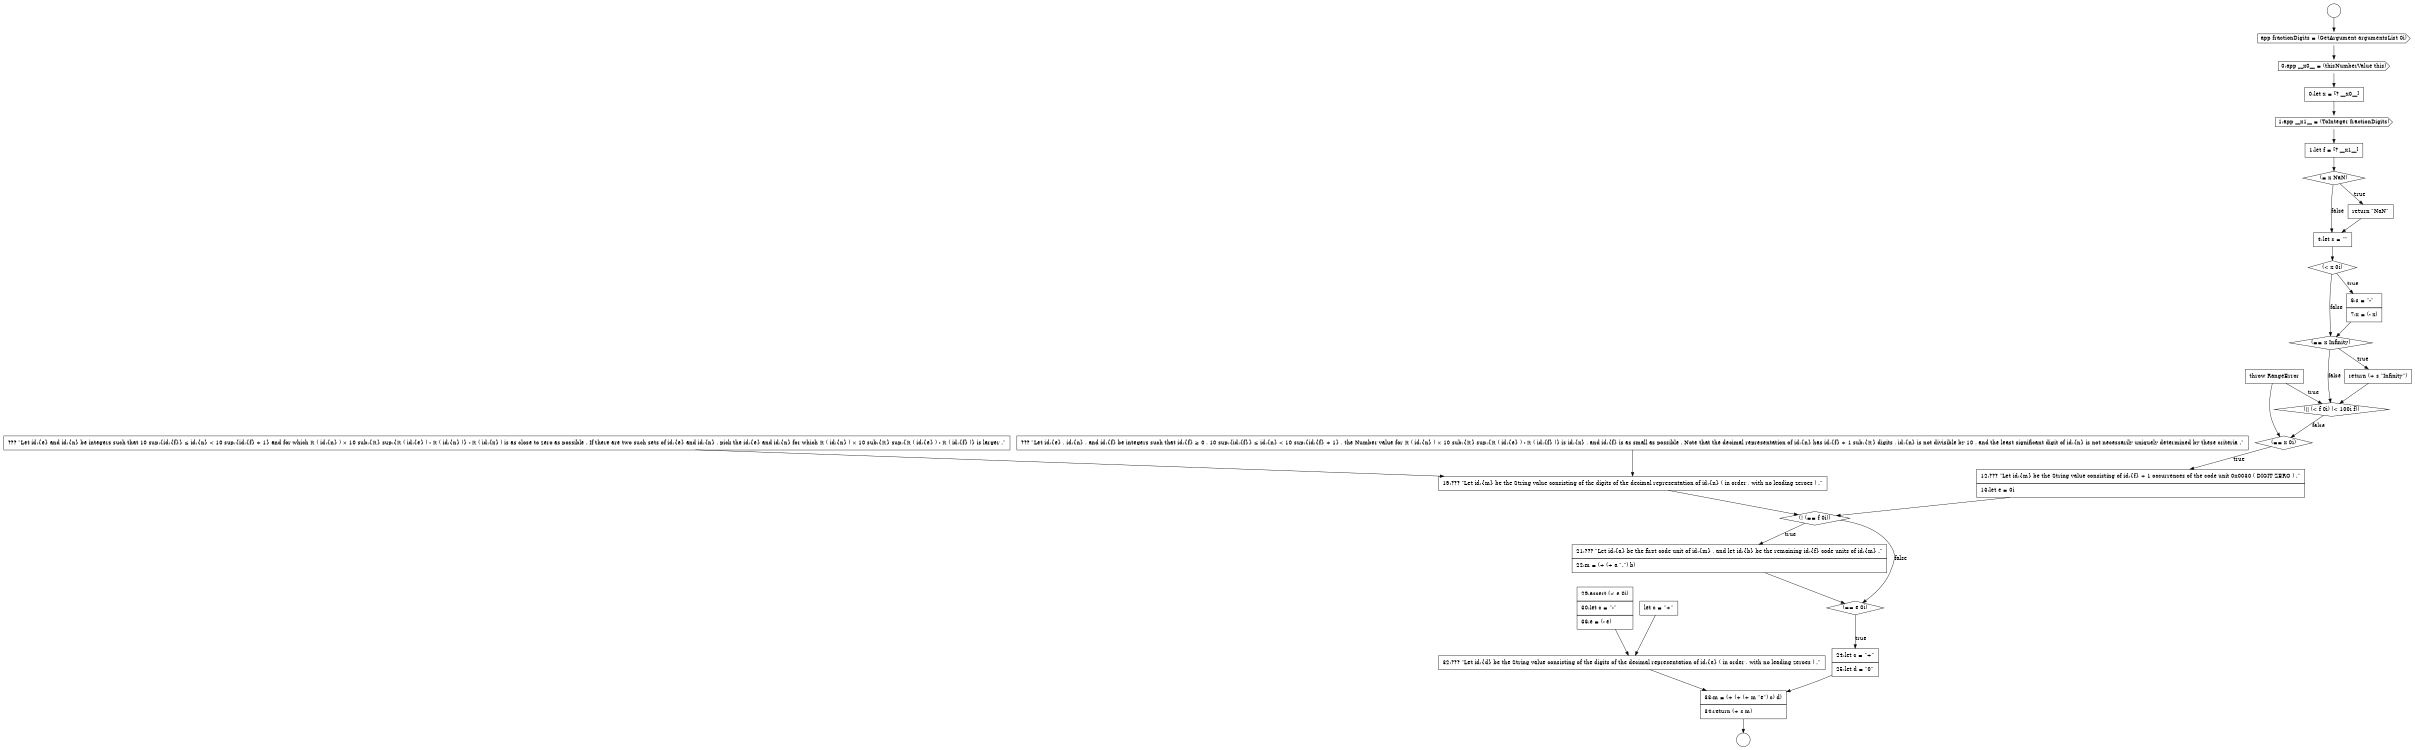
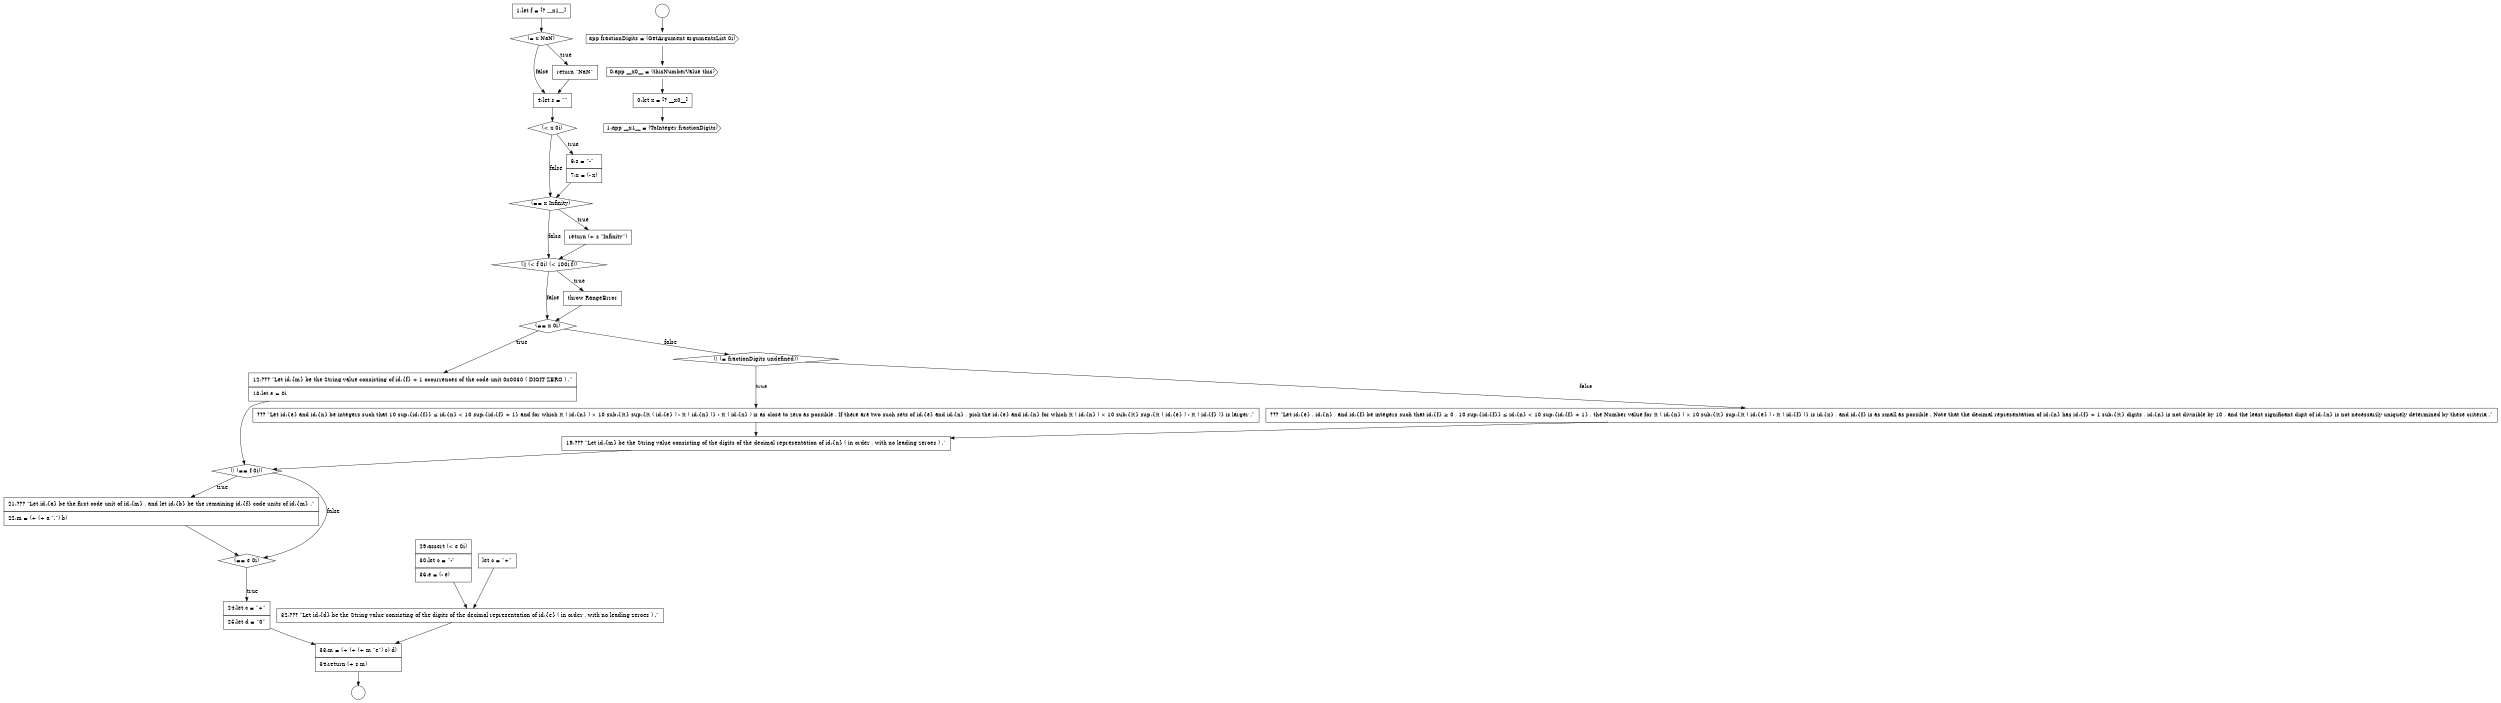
edge "1:app __x1__ = (ToInteger fractionDigits)" -> "1:let f = [? __x1__]": removed
node "(! (= fractionDigits undefined))": added
edge "throw RangeError" -> "(|| (< f 0i) (< 100i f))": reversed
